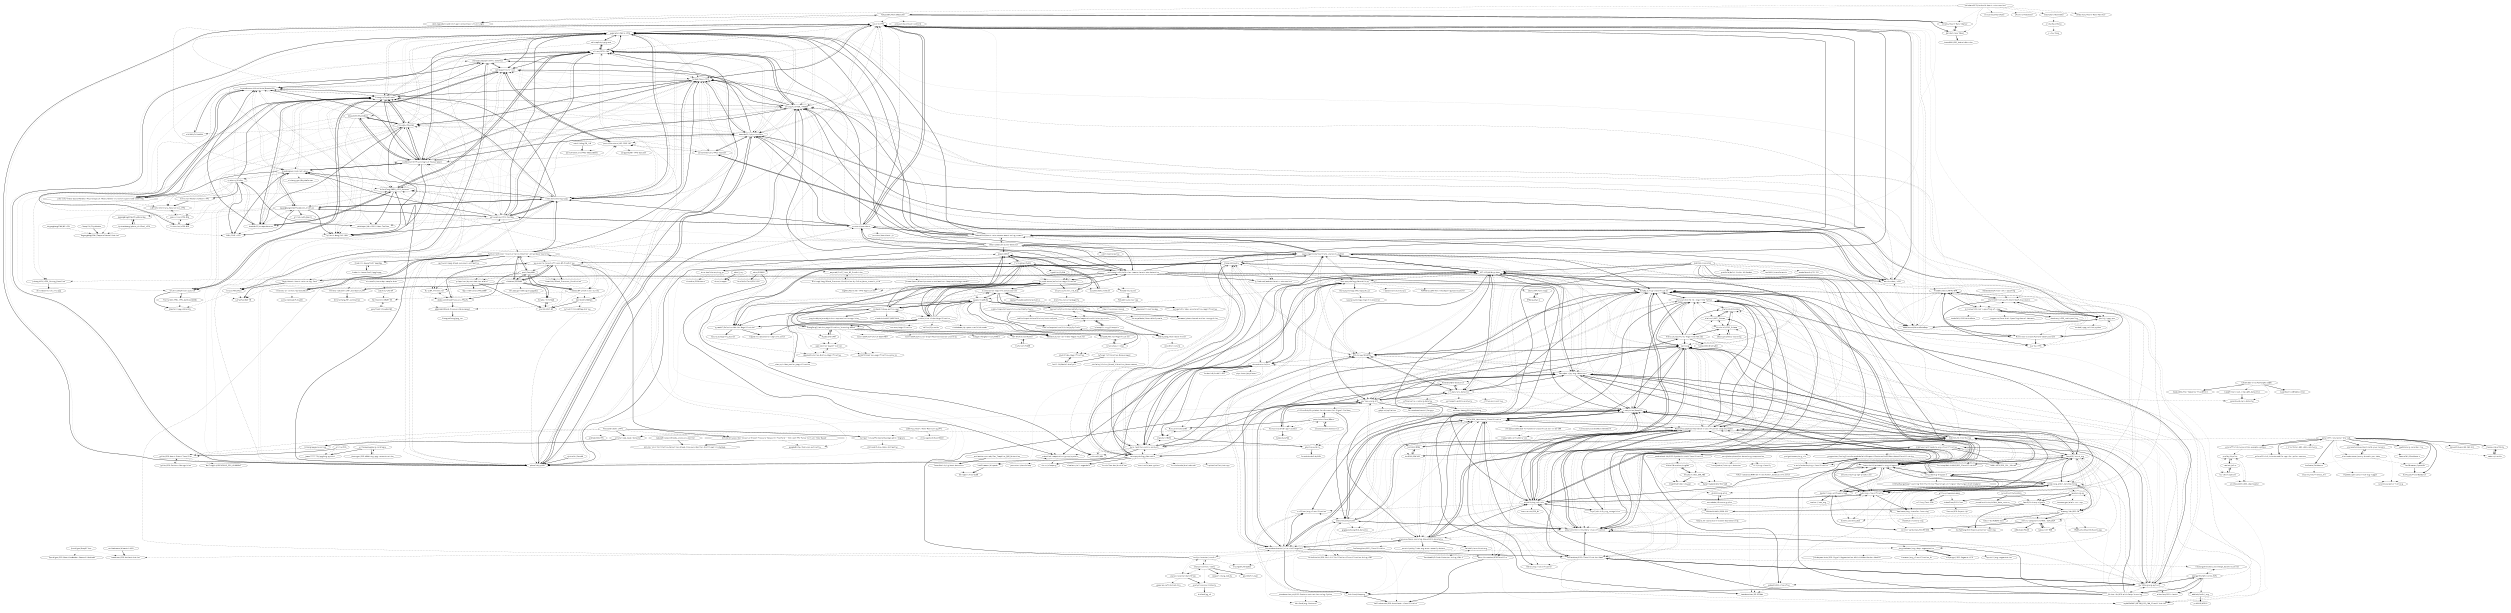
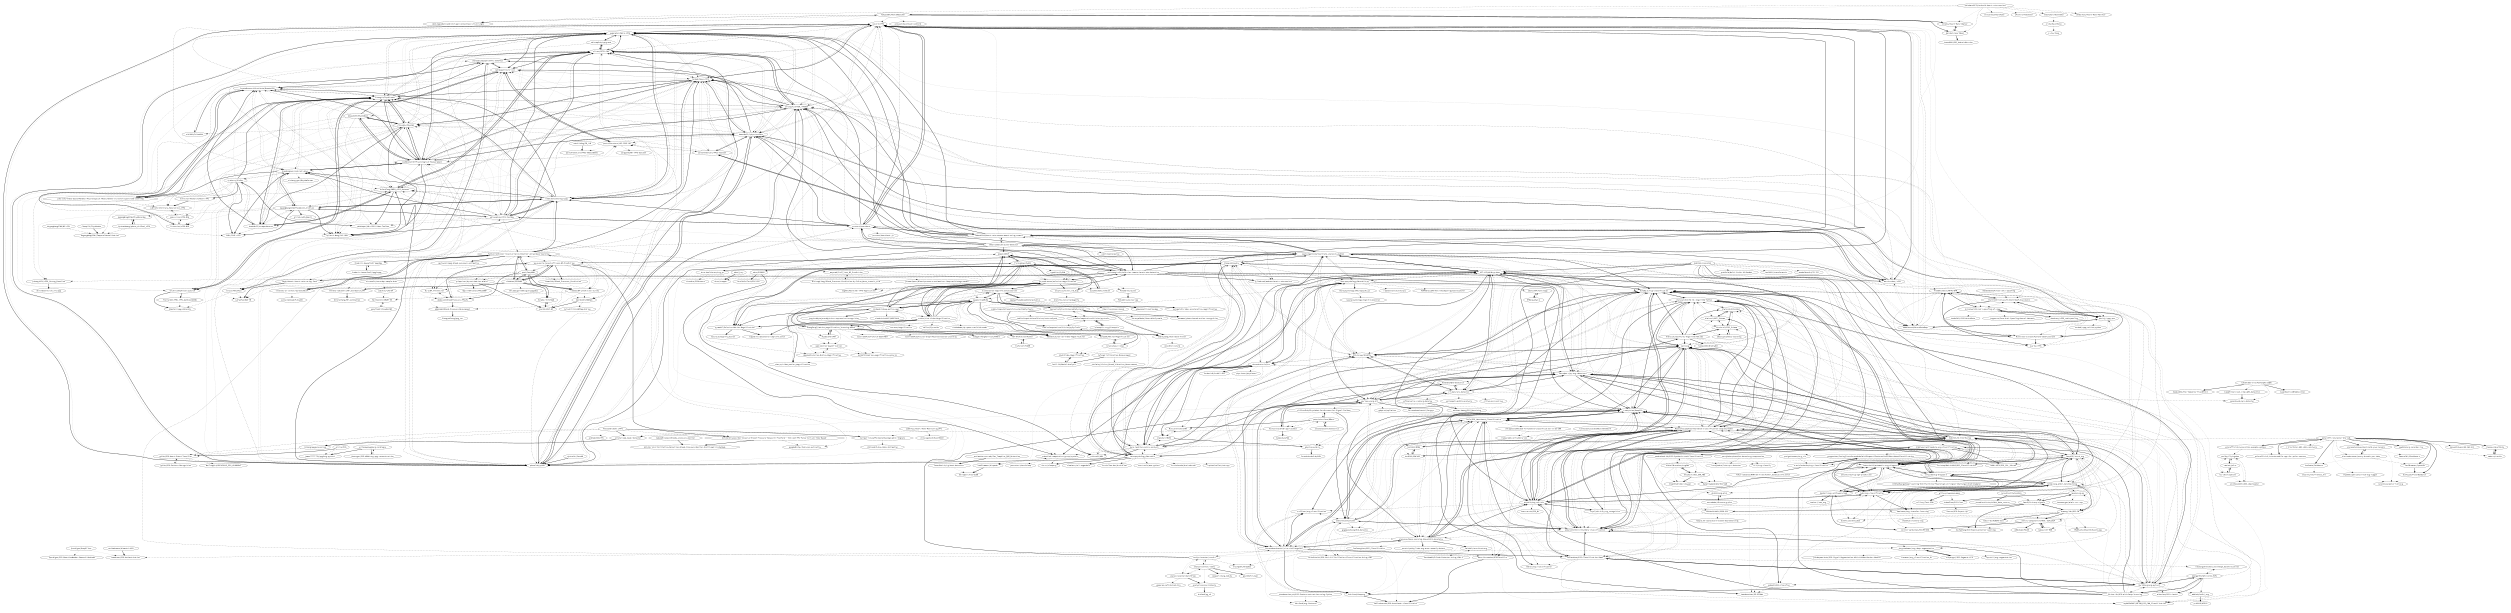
edge "ZhengPeng7/motion_magnification_learning-based" -> "wangzhifengharrison/HTNet": style dotted -> bold
node "pcolby/bipolar": label "pcolby/bipolar" -> "pcolby/flyingzhao"
